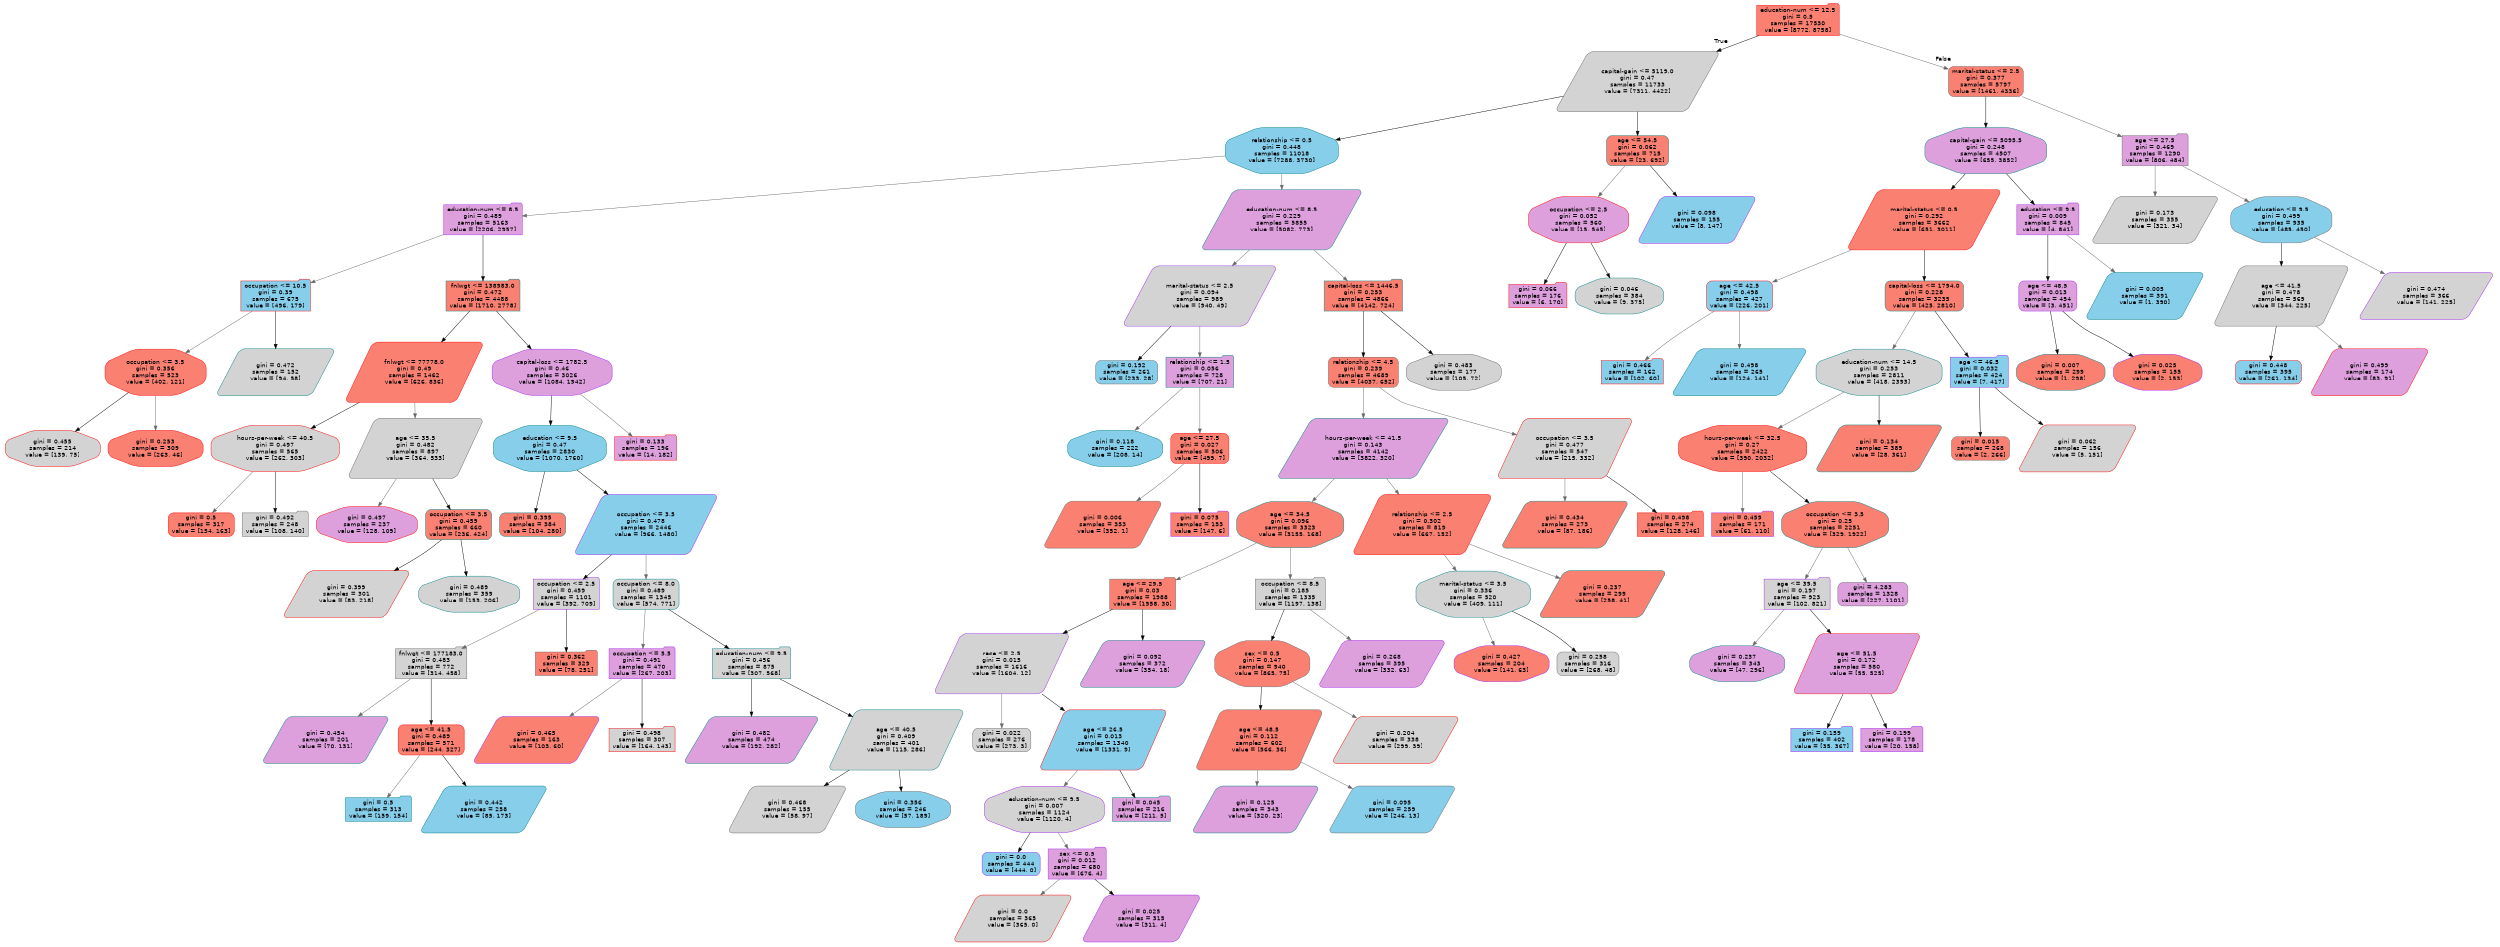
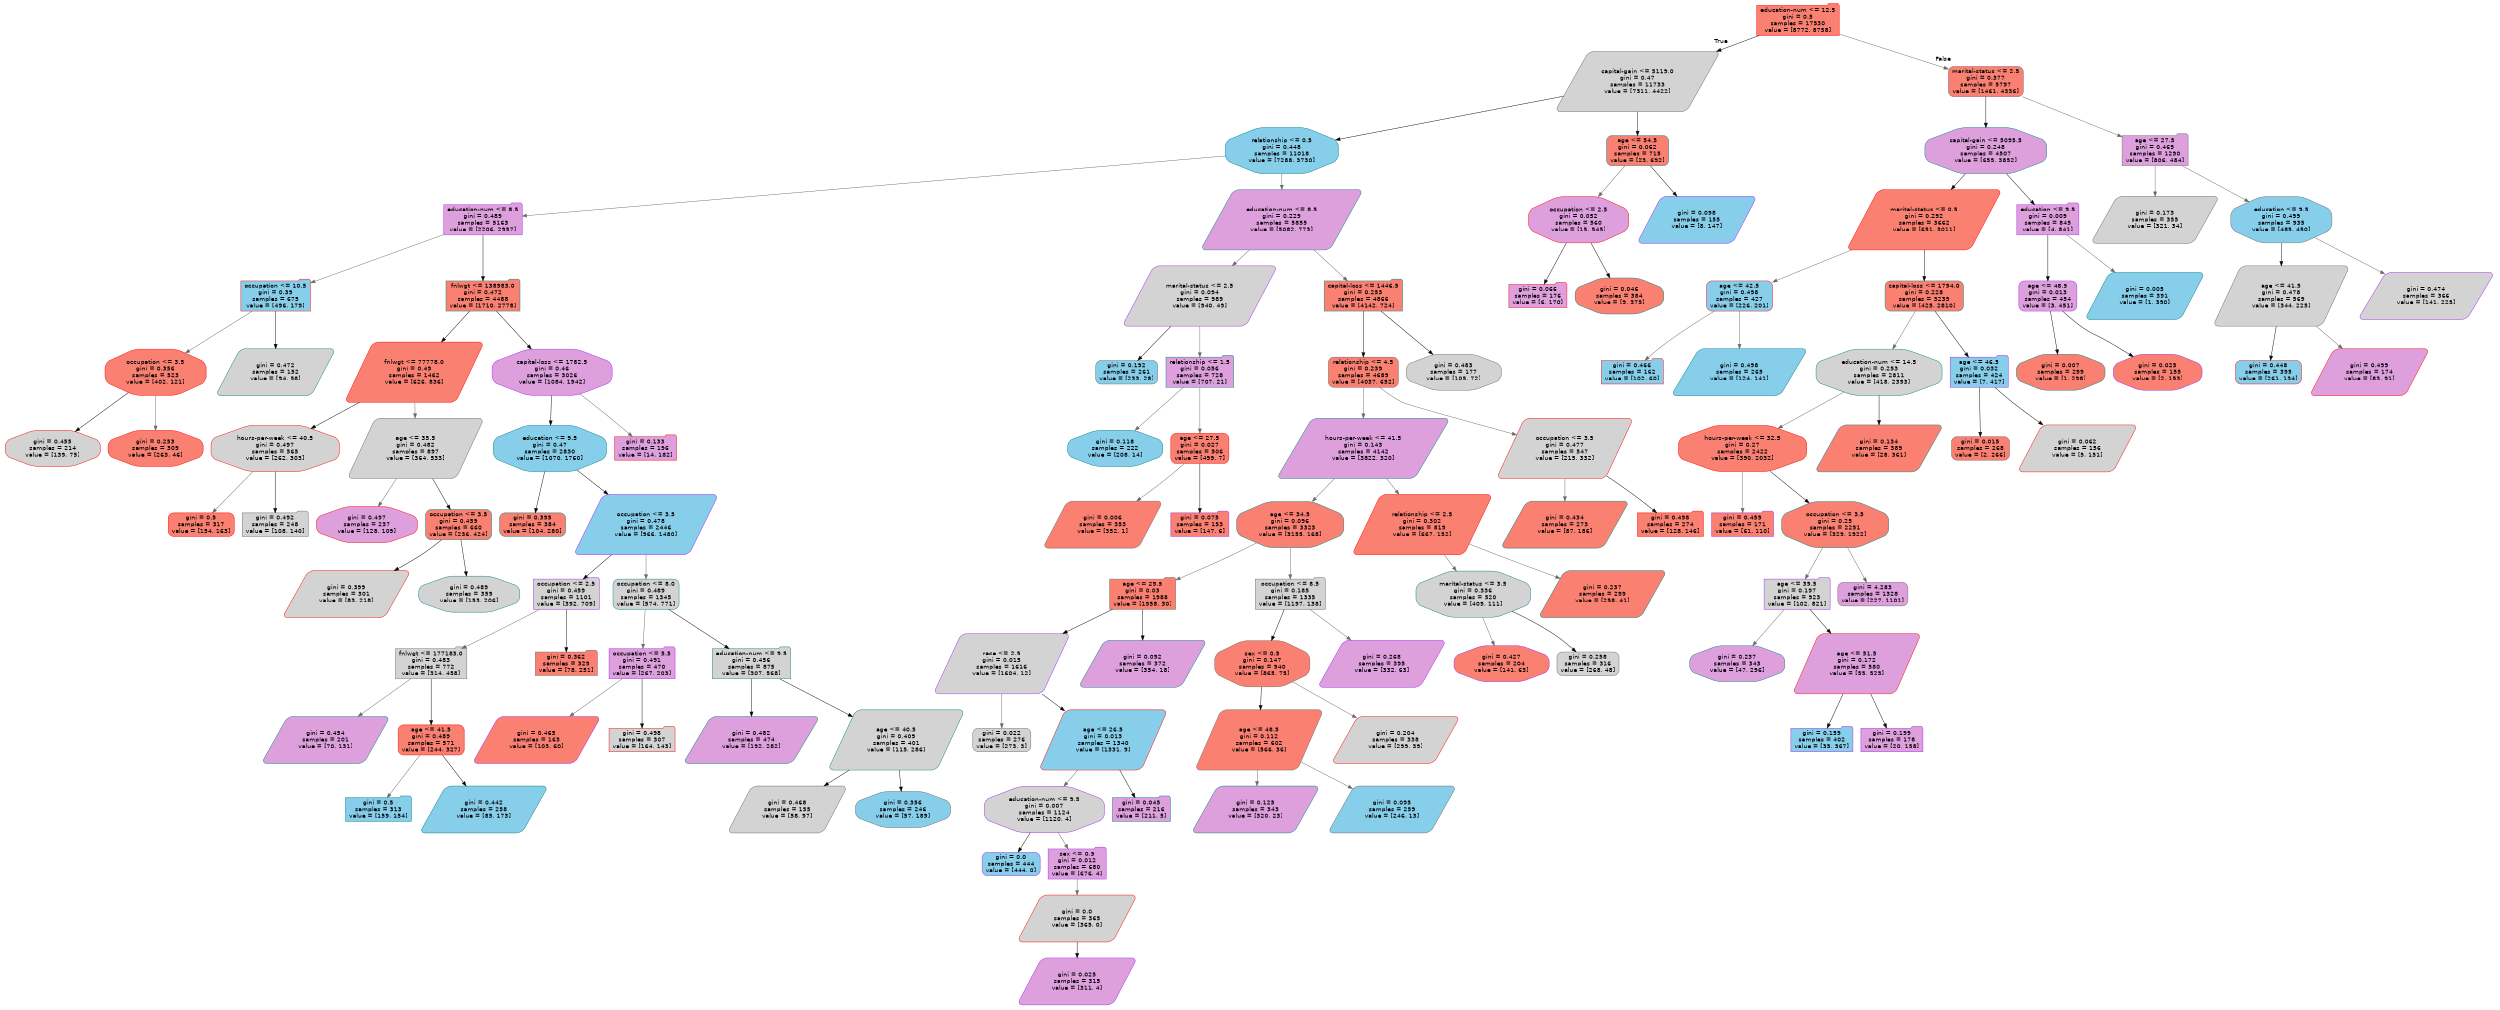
node "gini = 0.046 samples = 384 value = [9, 375]": fillcolor lightgrey -> salmon
edge "sex <= 0.5 gini = 0.012 samples = 680 value = [676, 4]" -> "gini = 0.025 samples = 315 value = [311, 4]": now "gini = 0.0 samples = 365 value = [365, 0]" -> "gini = 0.025 samples = 315 value = [311, 4]"
